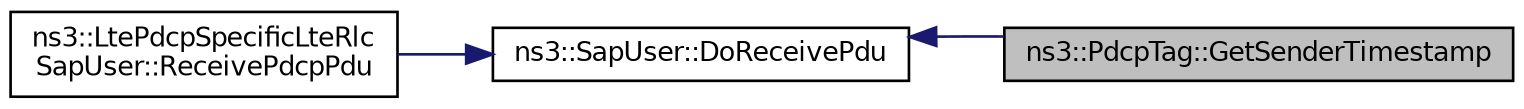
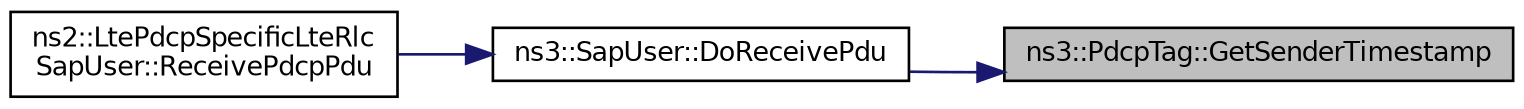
edge "ns3::PdcpTag::GetSenderTimestamp" -> "ns3::SapUser::DoReceivePdu": reversed
node "ns3::LtePdcpSpecificLteRlc SapUser::ReceivePdcpPdu": label "ns3::LtePdcpSpecificLteRlc SapUser::ReceivePdcpPdu" -> "ns2::LtePdcpSpecificLteRlc SapUser::ReceivePdcpPdu"
